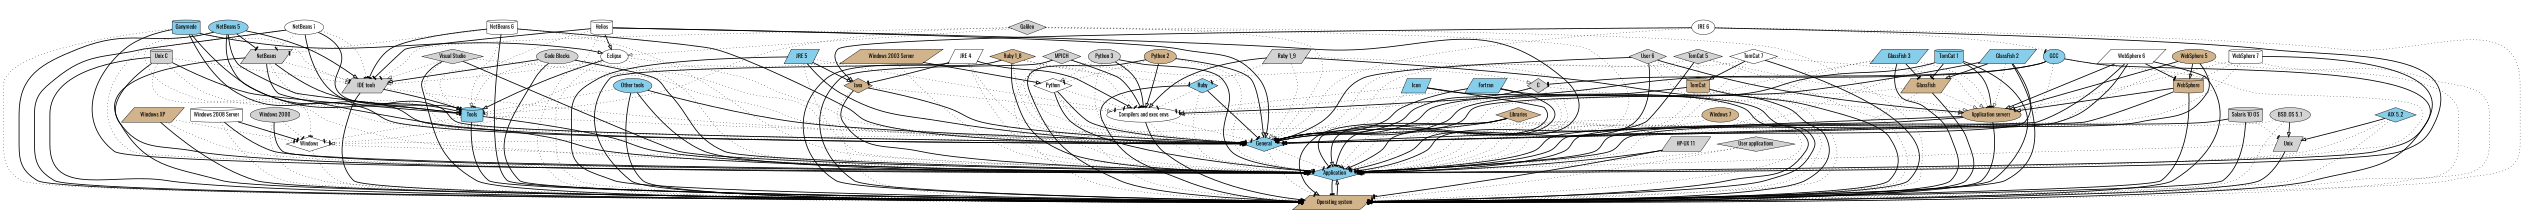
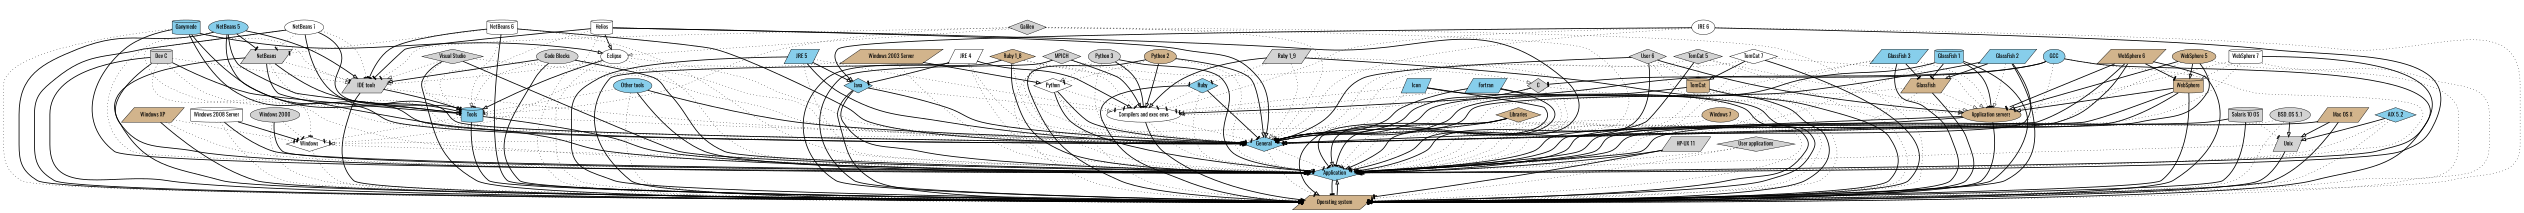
edge "JRE 6" -> "GCC": now "JRE 6" -> "Compilers and exec envs"
node "Unix C": label "Unix C" -> "Dev C"
node "TomCat 1": label "TomCat 1" -> "GlassFish 1"
node "WebSphere 6": fillcolor white -> tan
edge "MPICH" -> "Compilers and exec envs": arrowhead tee -> onormal
edge "WebSphere 6" -> "Application servers": arrowhead onormal -> tee
node "Java": fillcolor tan -> skyblue
node "Mac OS X": added
edge "WebSphere" -> "Application": added
edge "Java" -> "Operating system": style dotted -> bold
edge "Other tools" -> "Operating system": style bold -> dotted
